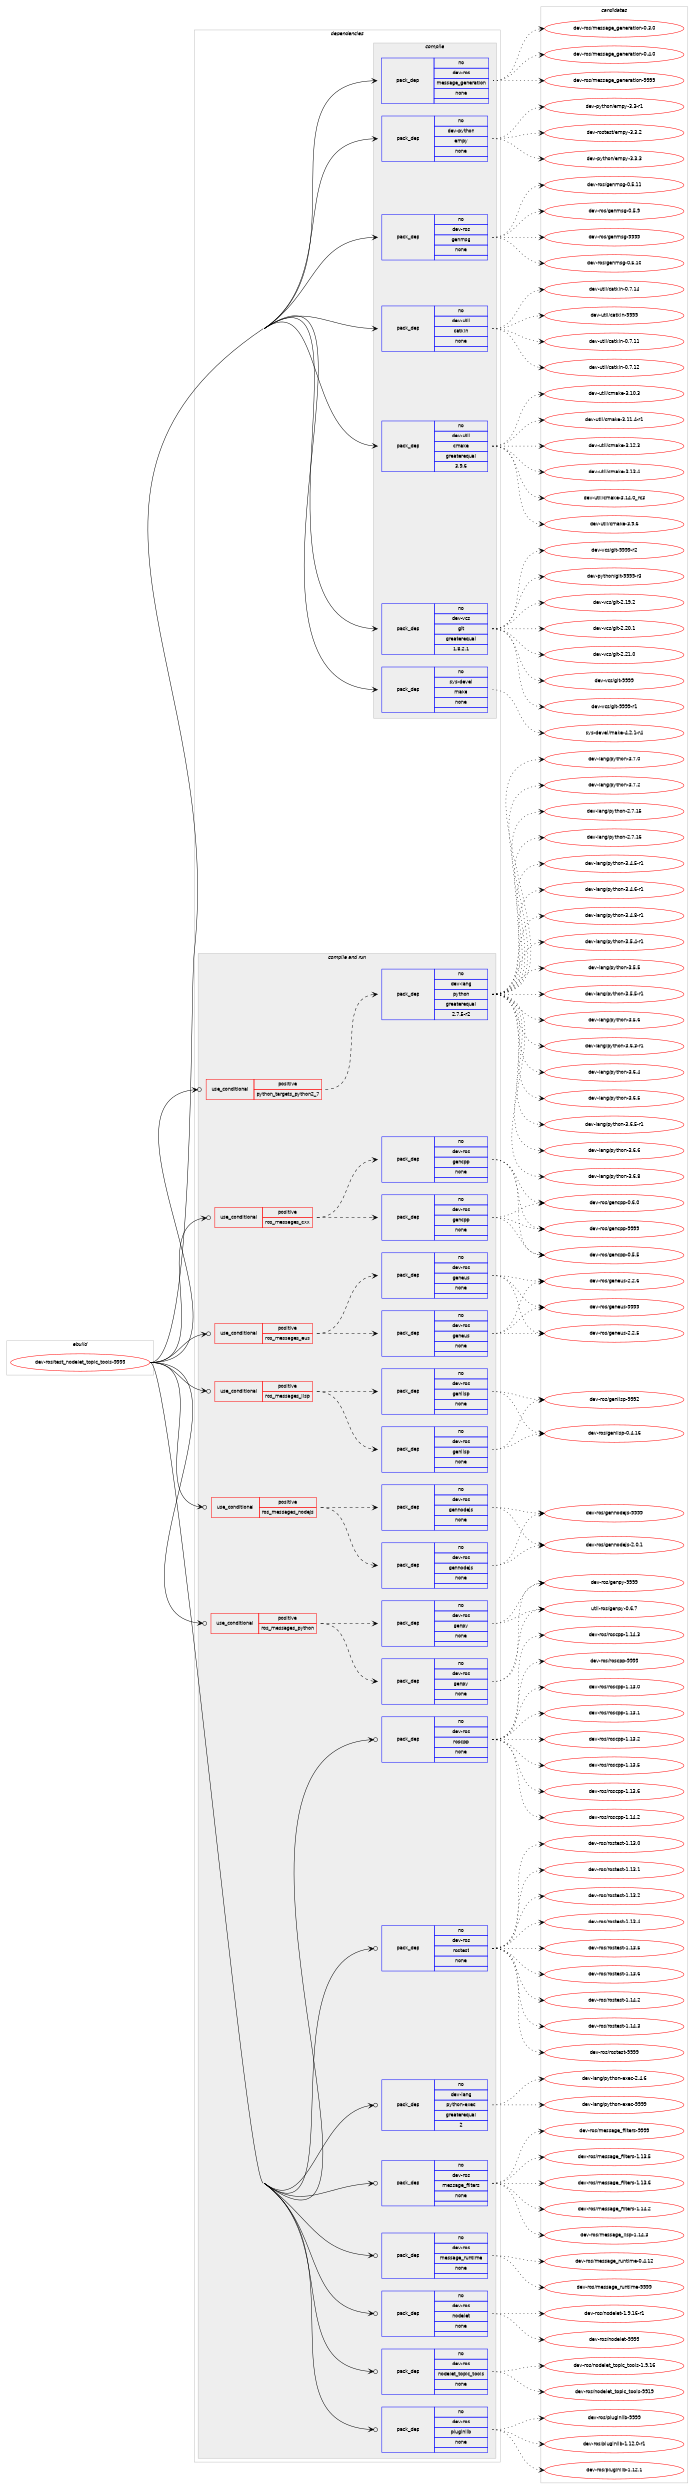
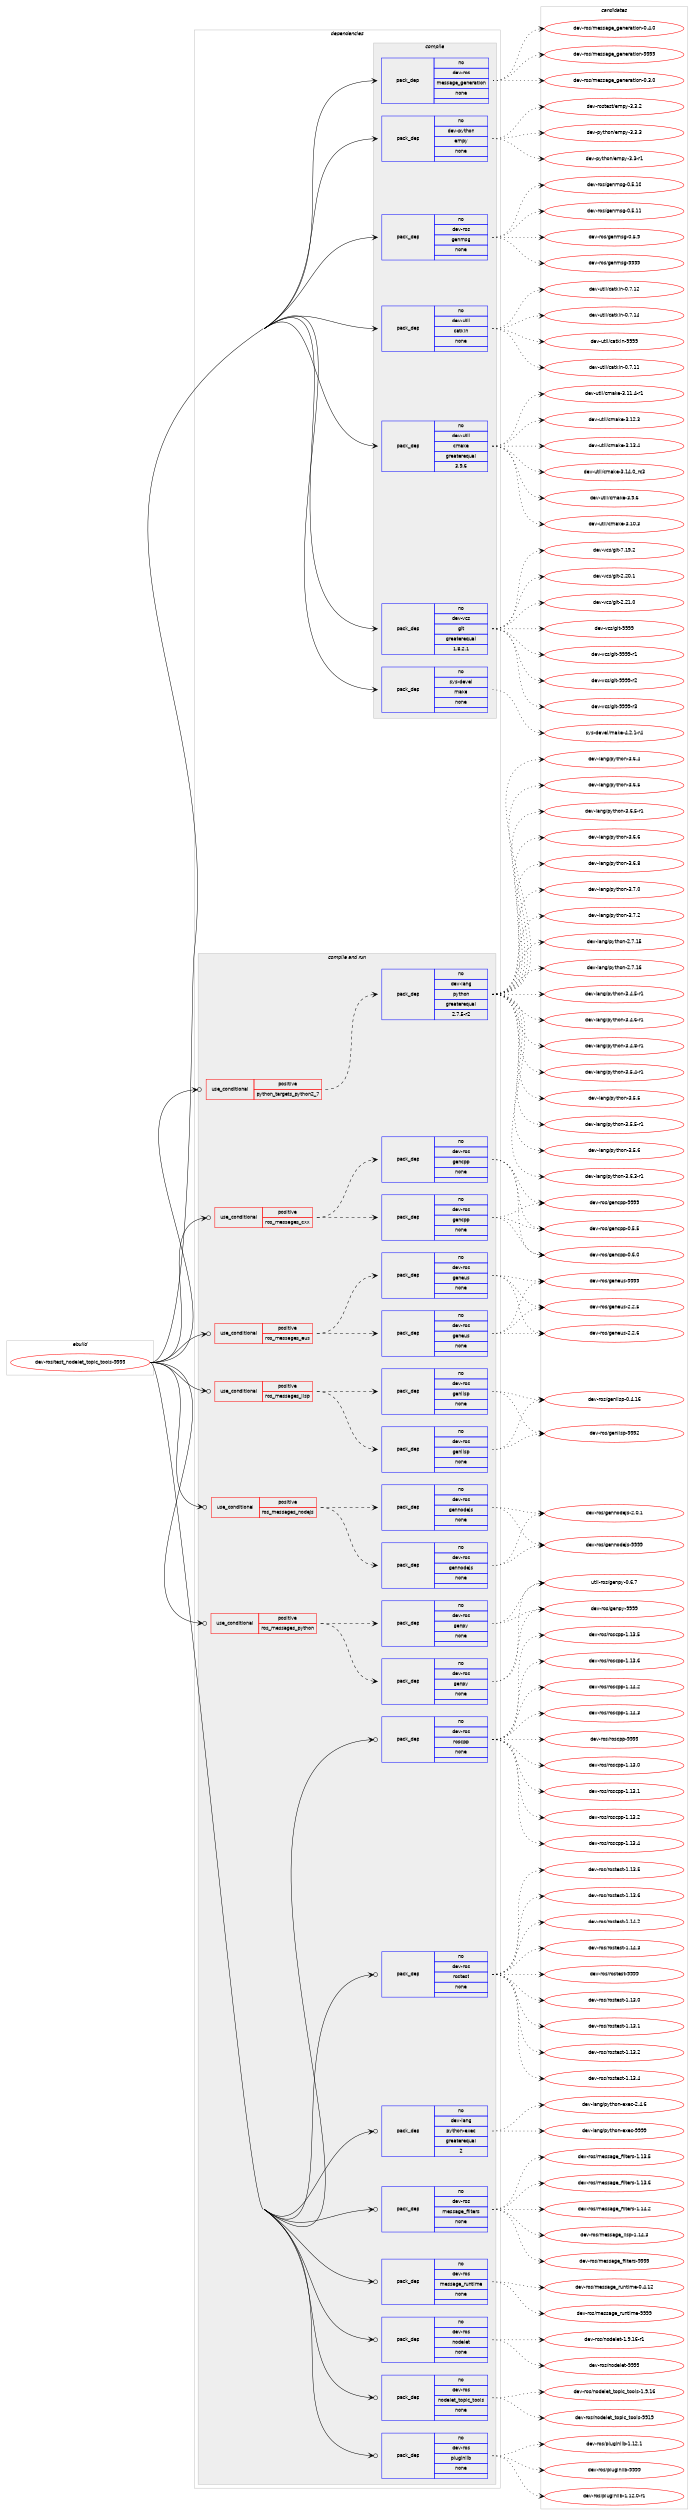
node "dev-python/git-9999-r3": label "dev-python/git-9999-r3" -> "dev-vcs/git-9999-r3"
node "dev-vcs/git-2.19.2": label "dev-vcs/git-2.19.2" -> "dev-vcs/git-7.19.2"
node "dev-ros/roscpp-1.13.4": added
